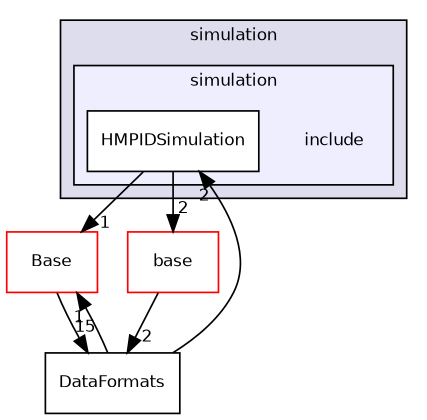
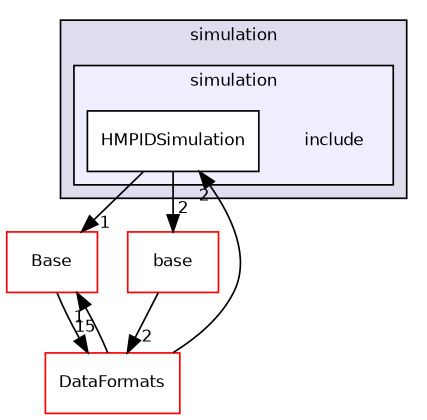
node "DataFormats": color black -> red
